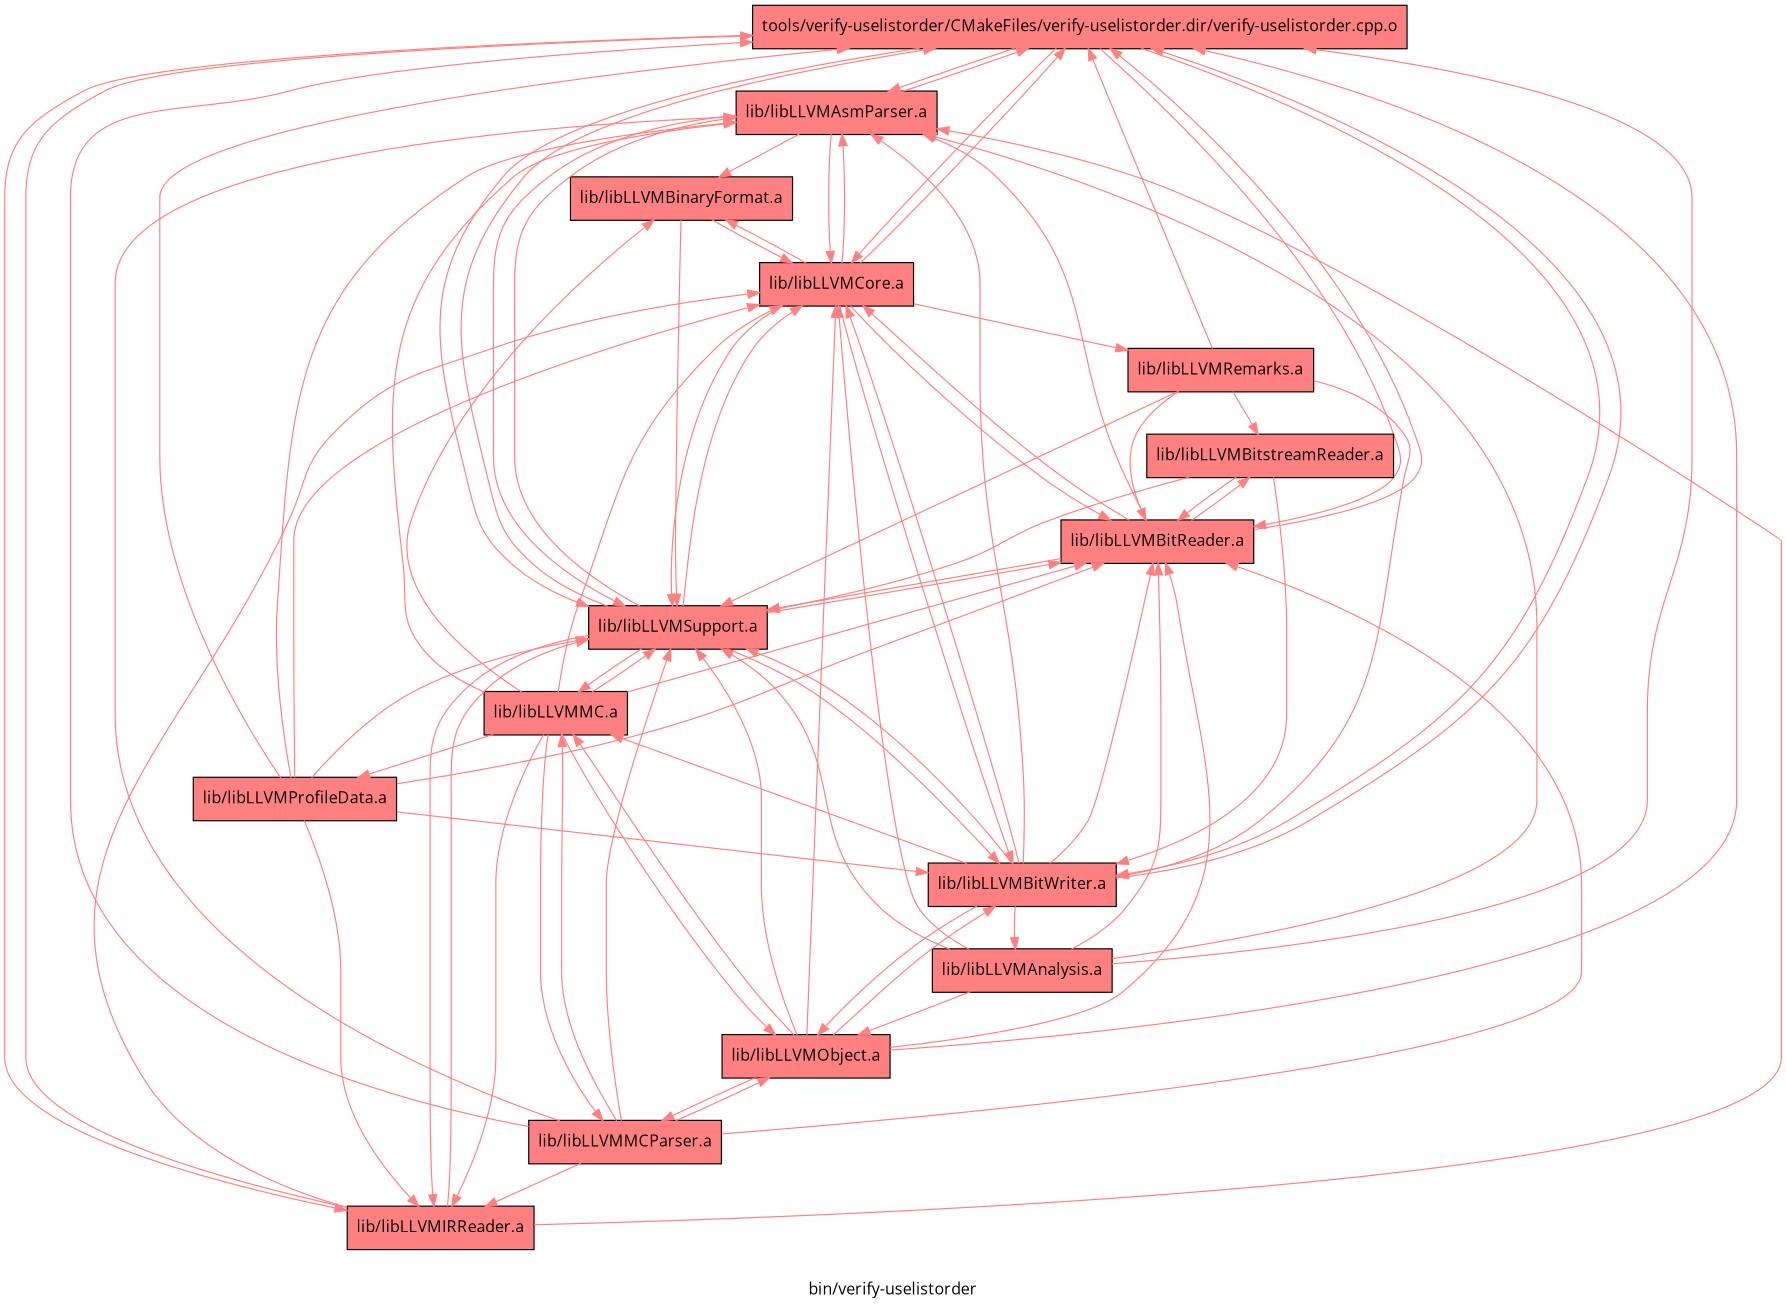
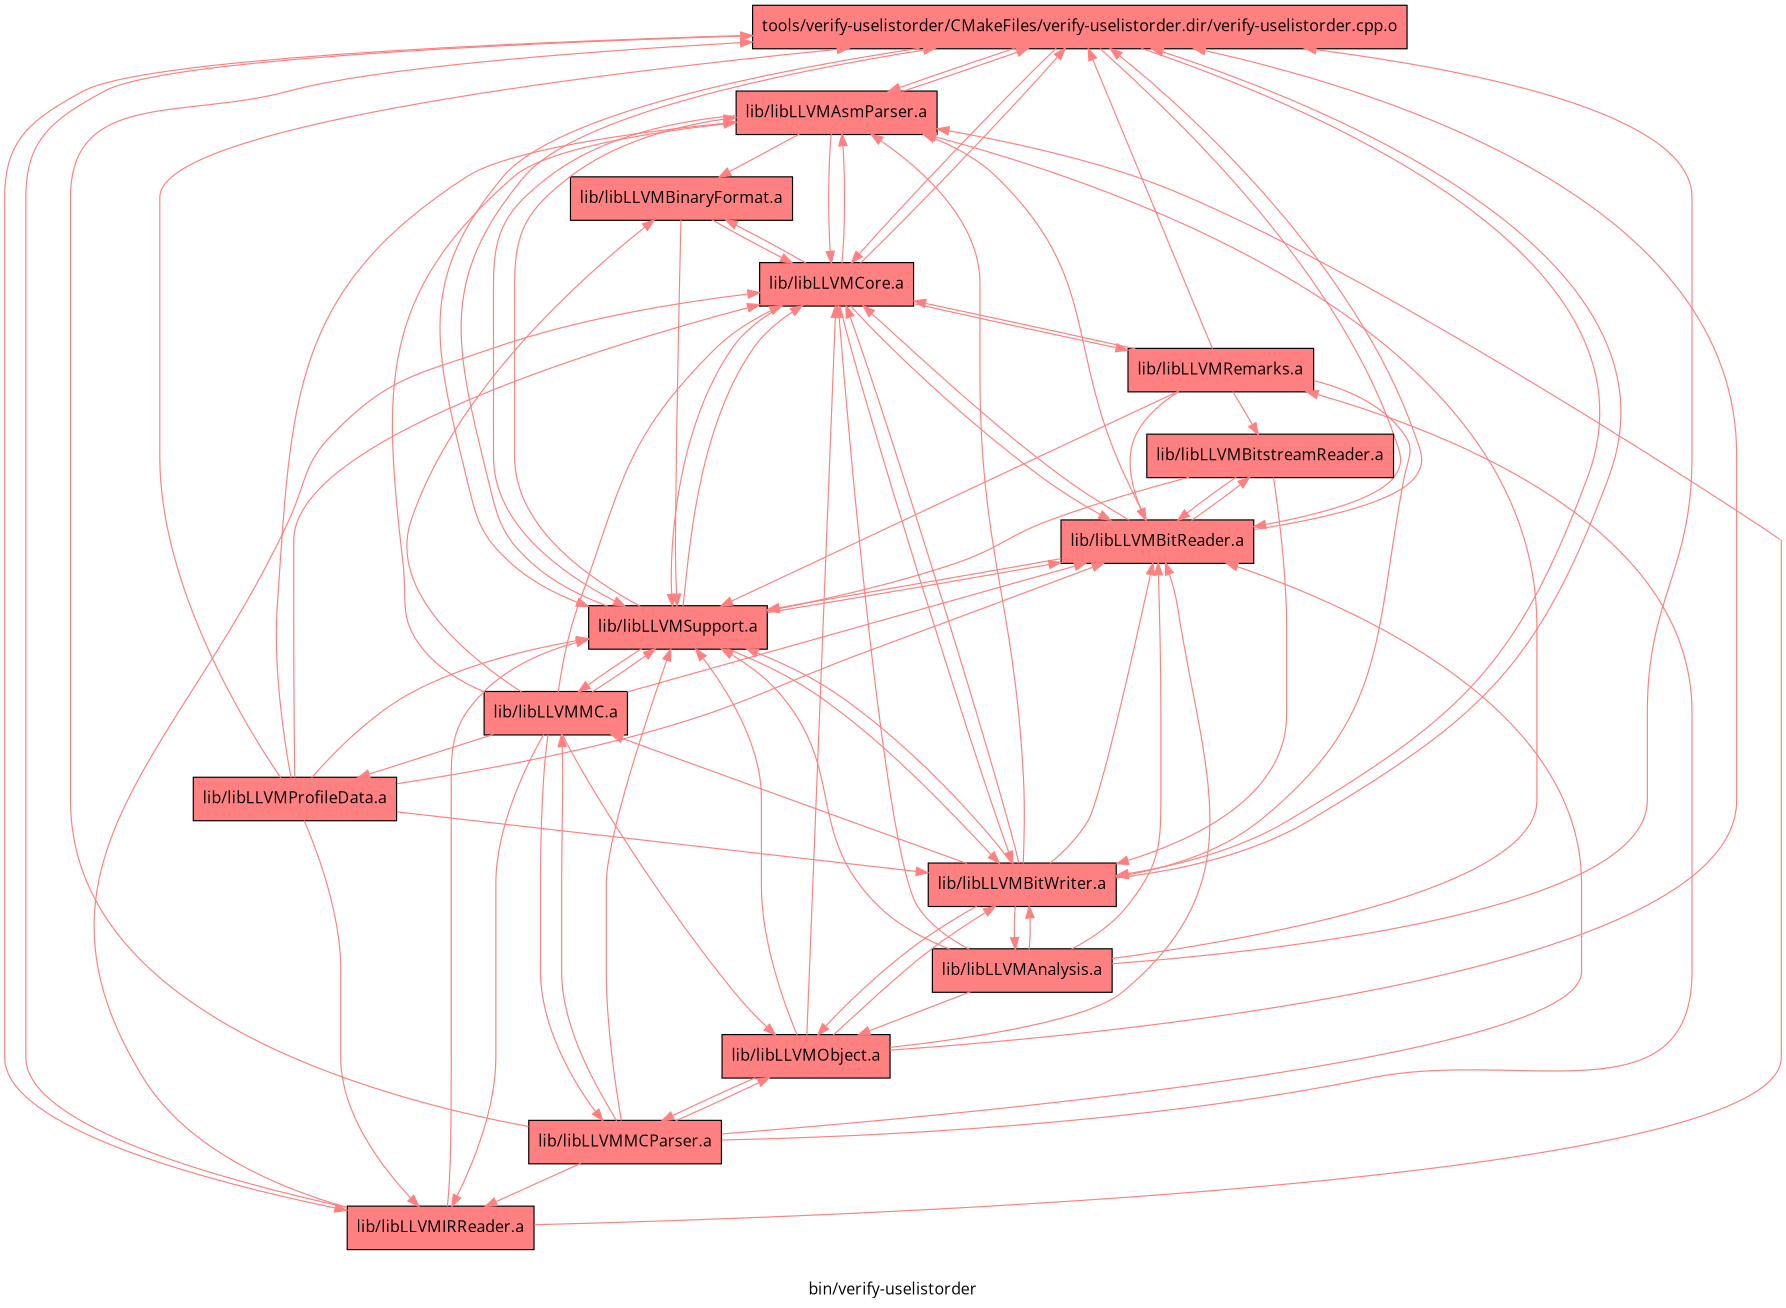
edge "lib/libLLVMRemarks.a" -> "lib/libLLVMCore.a": added
edge "lib/libLLVMMCParser.a" -> "lib/libLLVMAsmParser.a": now "lib/libLLVMMCParser.a" -> "lib/libLLVMRemarks.a"
edge "lib/libLLVMSupport.a" -> "lib/libLLVMIRReader.a": removed
edge "lib/libLLVMObject.a" -> "lib/libLLVMMC.a": removed
edge "lib/libLLVMAnalysis.a" -> "lib/libLLVMBitWriter.a": added
